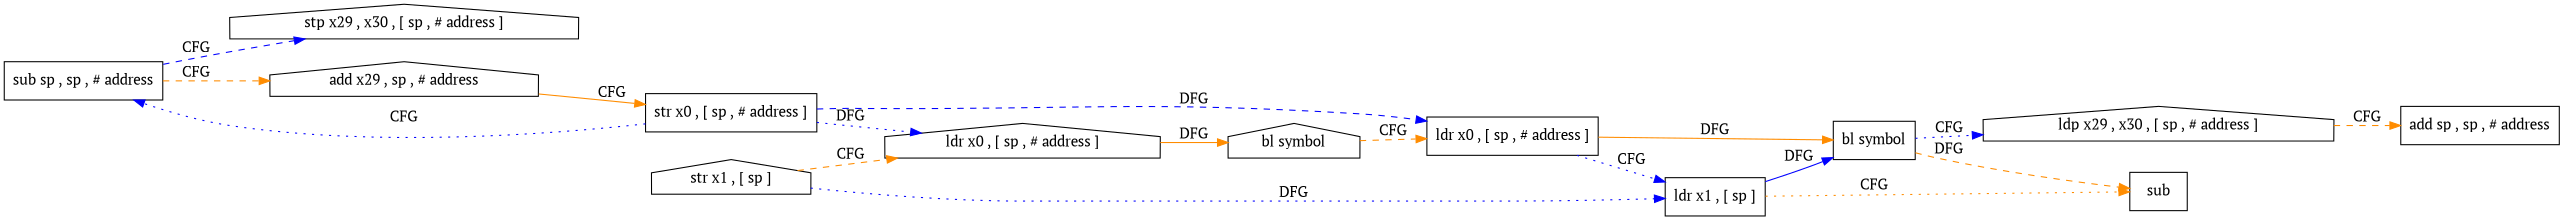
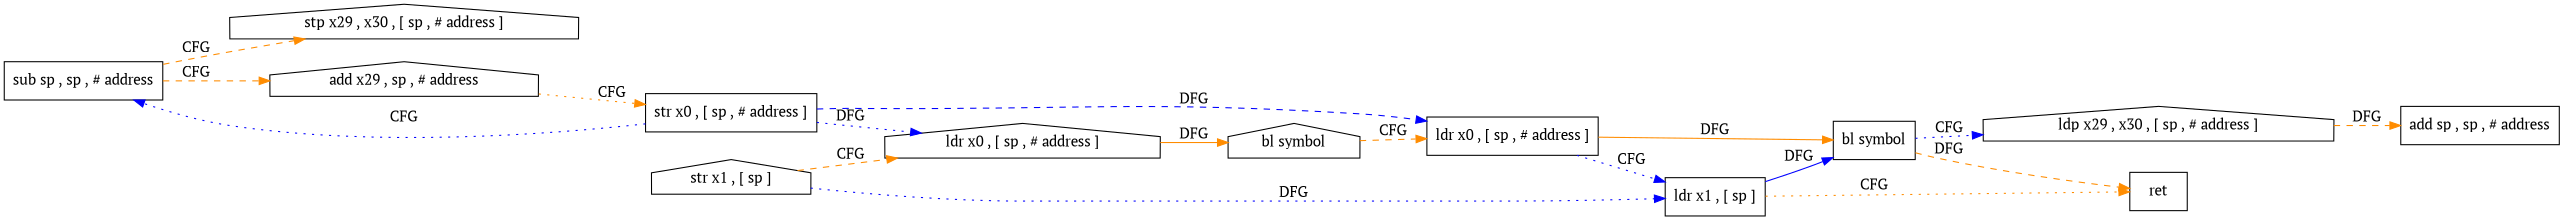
edge "sub sp , sp , # address" -> "stp x29 , x30 , [ sp , # address ]": color blue -> darkorange
edge "add x29 , sp , # address" -> "str x0 , [ sp , # address ]": style solid -> dotted
edge "ldp x29 , x30 , [ sp , # address ]" -> "add sp , sp , # address": label "CFG" -> "DFG"
node "sub": label "sub" -> "ret"
